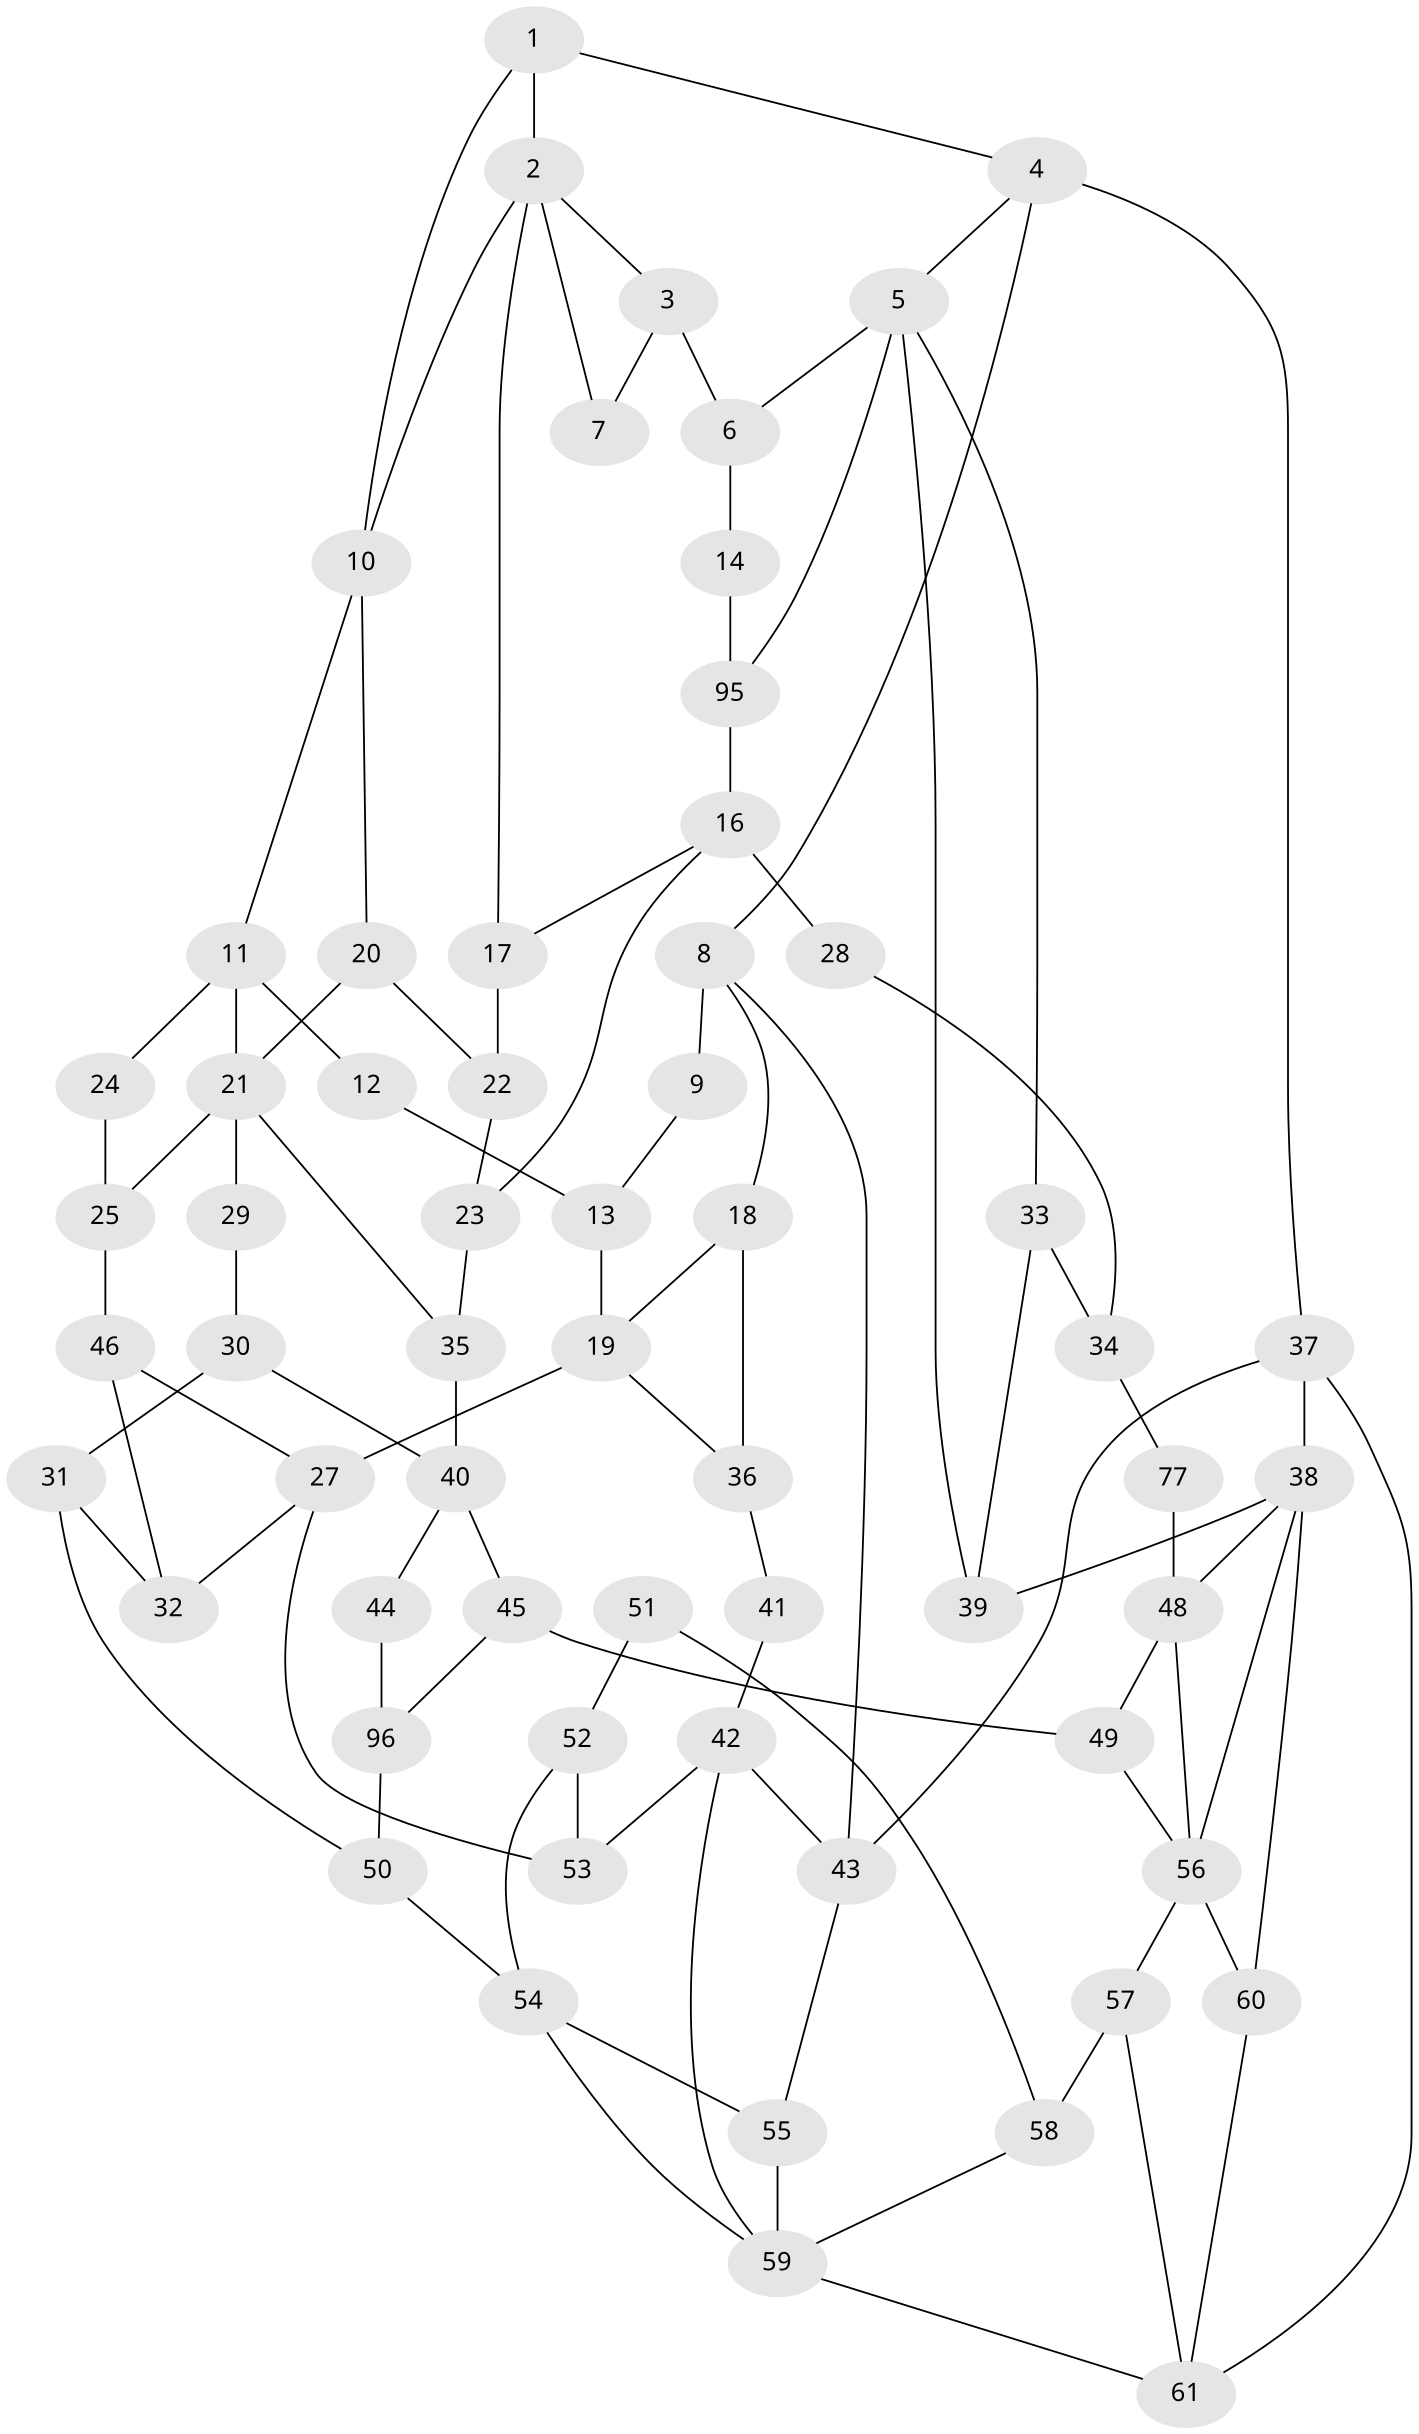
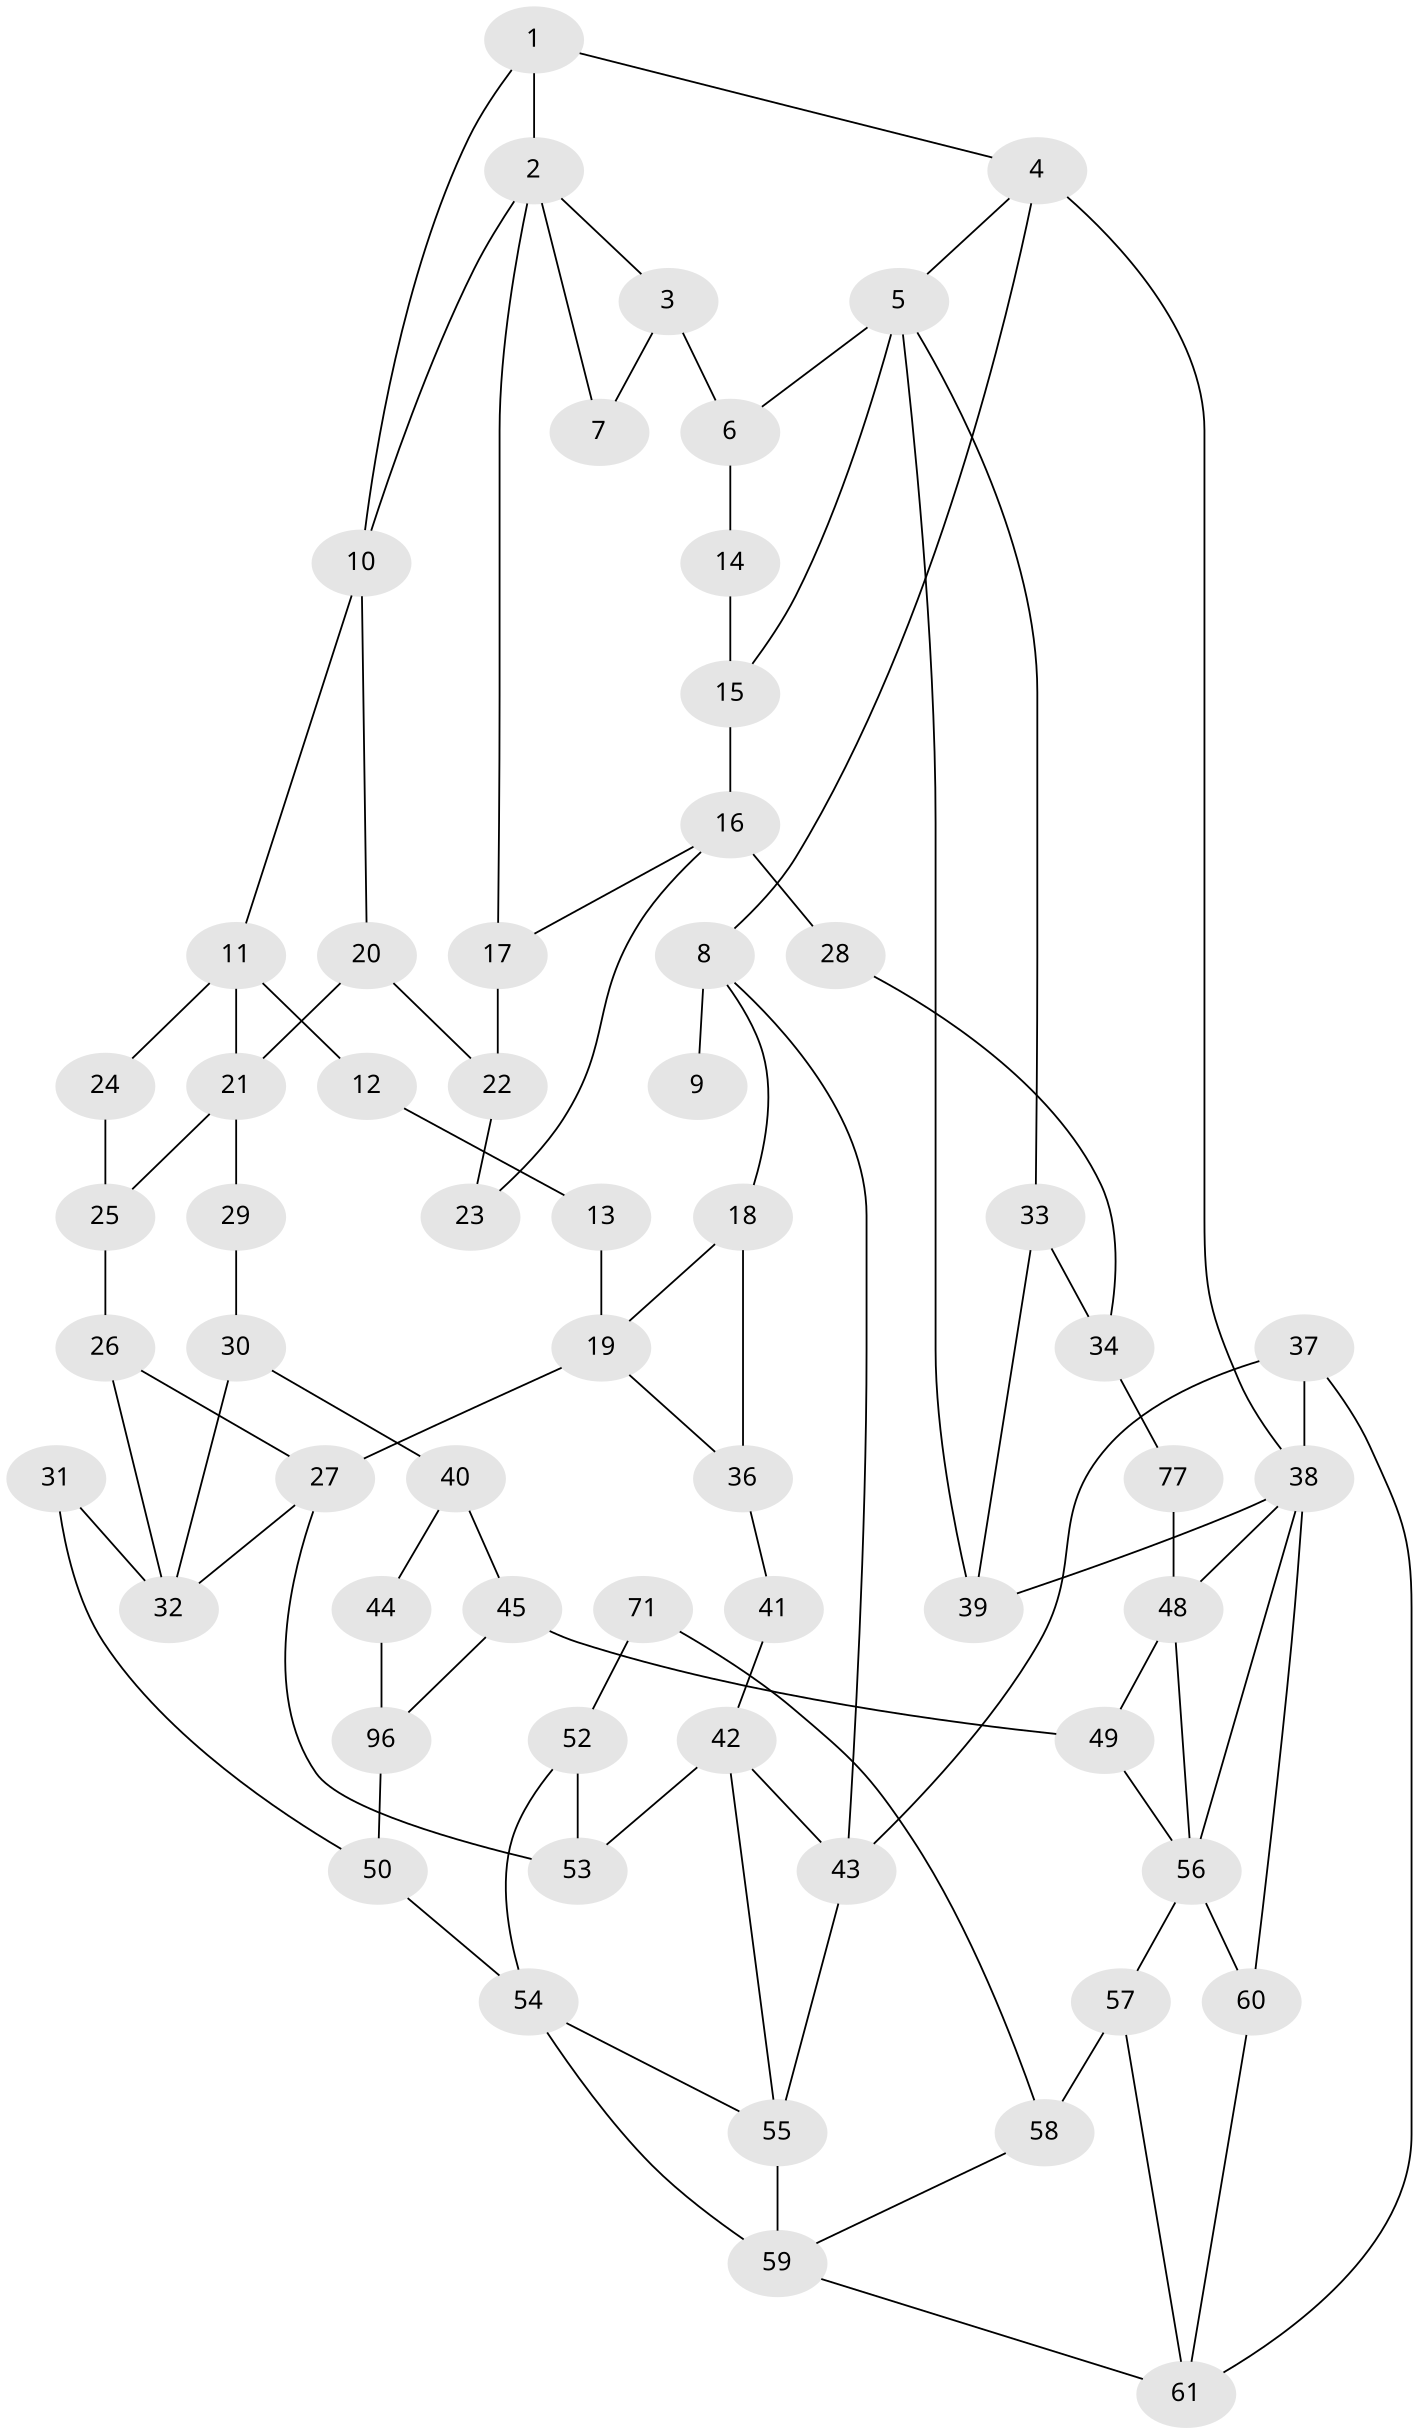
node "95": label "95" -> "15"
edge "4" -- "37": now "4" -- "38"
edge "9" -- "13": removed
node "46": label "46" -> "26"
node "35": removed
edge "30" -- "31": now "30" -- "32"
node "51": label "51" -> "71"
edge "42" -- "59": now "42" -- "55"
